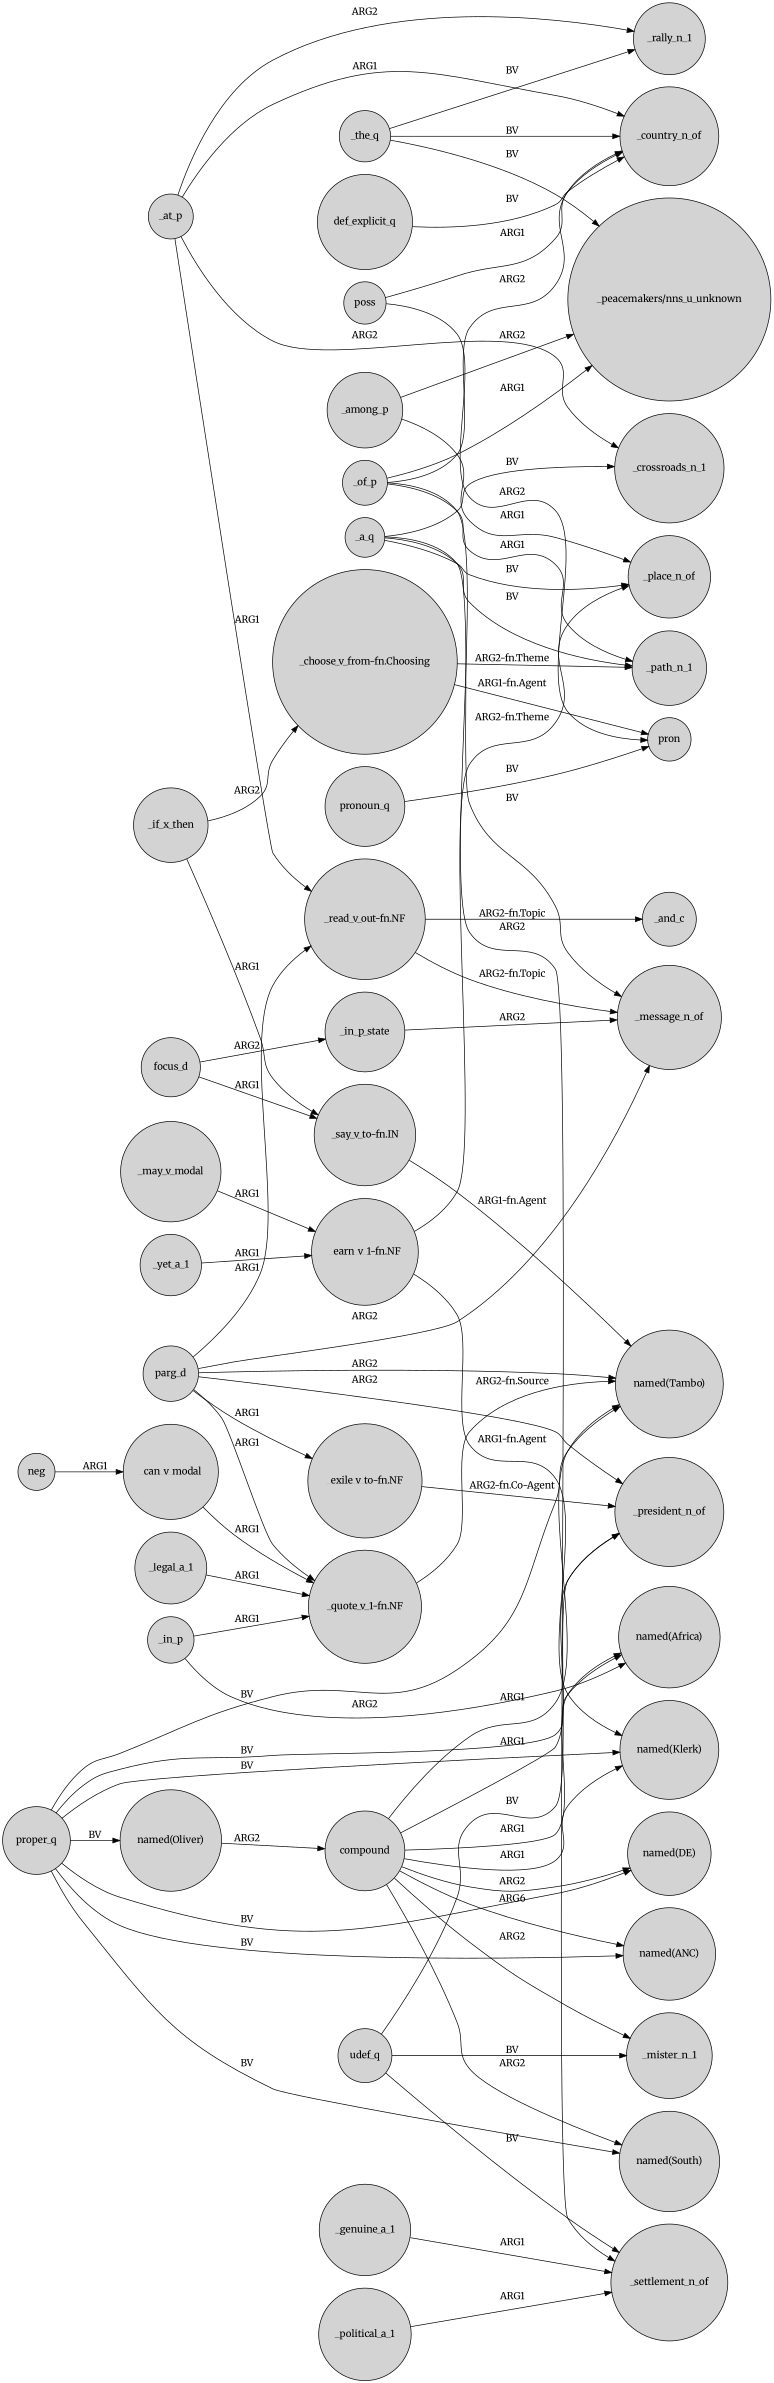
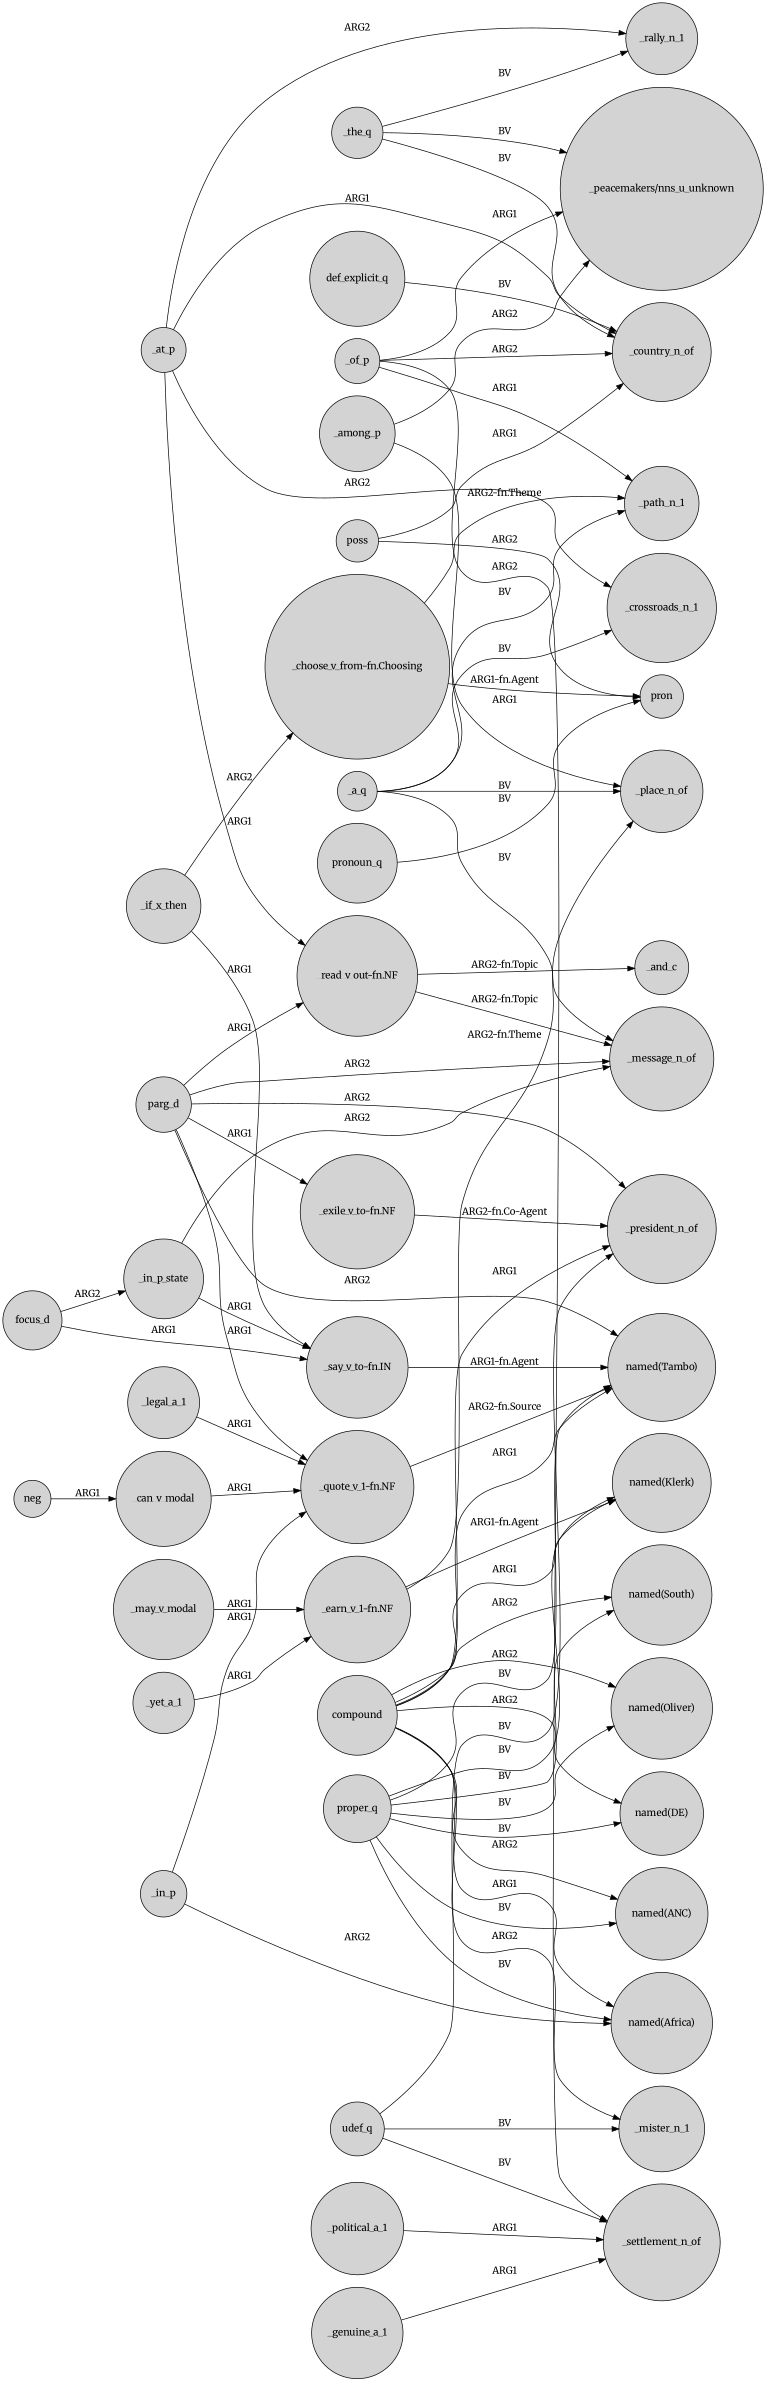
edge "_in_p_state" -> "_say_v_to-fn.IN": added, label "ARG1"
edge "named(Oliver)" -> "compound": reversed
edge "compound" -> "named(ANC)": label "ARG6" -> "ARG2"
